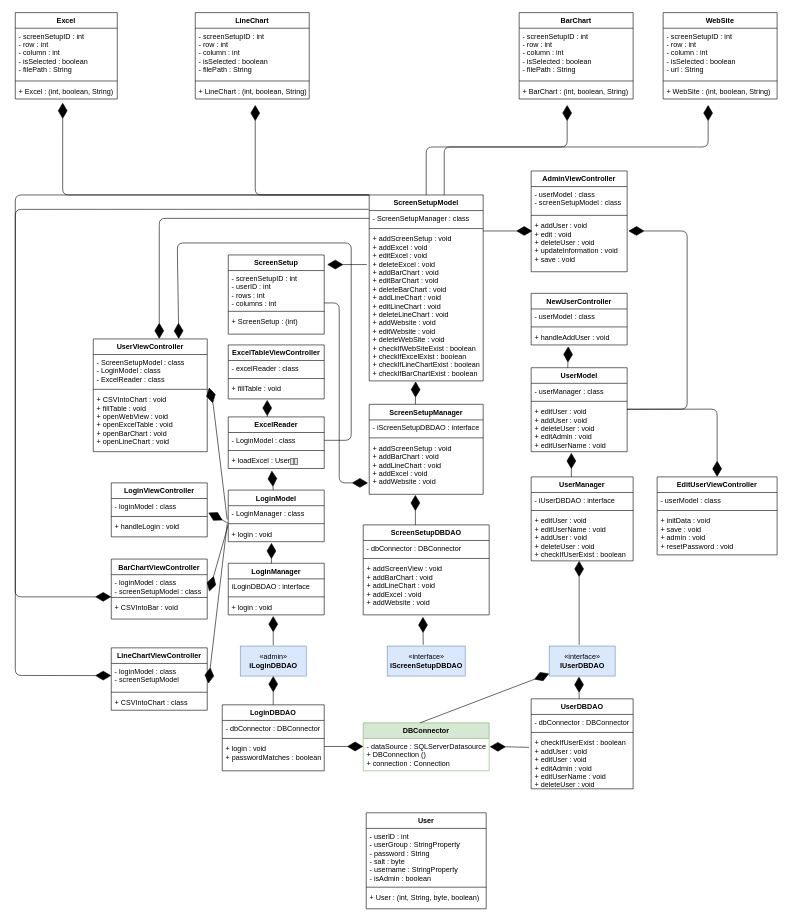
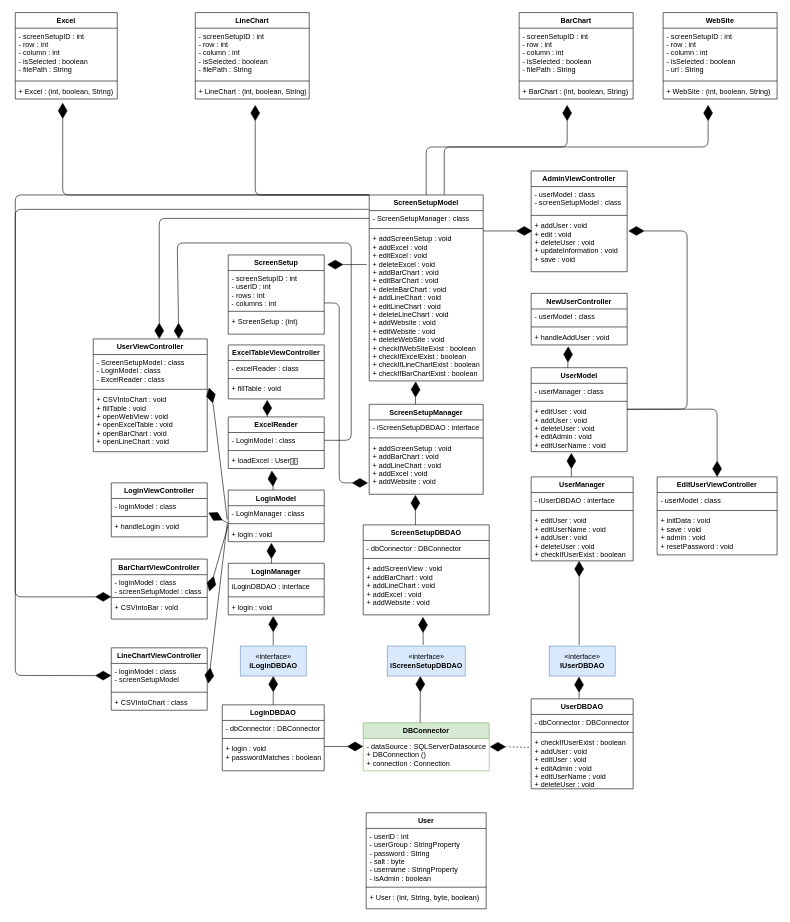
node "«admin» iLoginDBDAO": label "«admin» iLoginDBDAO" -> "«interface» iLoginDBDAO"
edge "DBConnector" -> "«interface» IUserDBDAO": now "DBConnector" -> "«interface» iScreenSetupDBDAO"
edge "+ checkIfUserExist : boolean + addUser : void + editUser : void + editAdmin : void + editUserName : void + deleteUser : void" -> "- dataSource : SQLServerDatasource + DBConnection () + connection : Connection": style solid -> dashed
